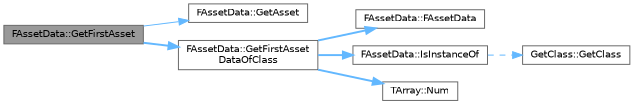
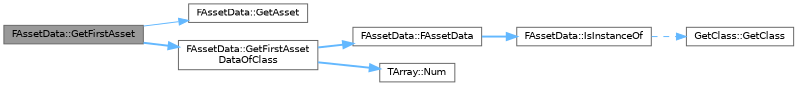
edge "FAssetData::GetFirstAsset DataOfClass" -> "FAssetData::IsInstanceOf": now "FAssetData::FAssetData" -> "FAssetData::IsInstanceOf"
